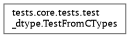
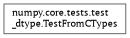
node "tests.core.tests.test _dtype.TestFromCTypes": label "tests.core.tests.test _dtype.TestFromCTypes" -> "numpy.core.tests.test _dtype.TestFromCTypes"
